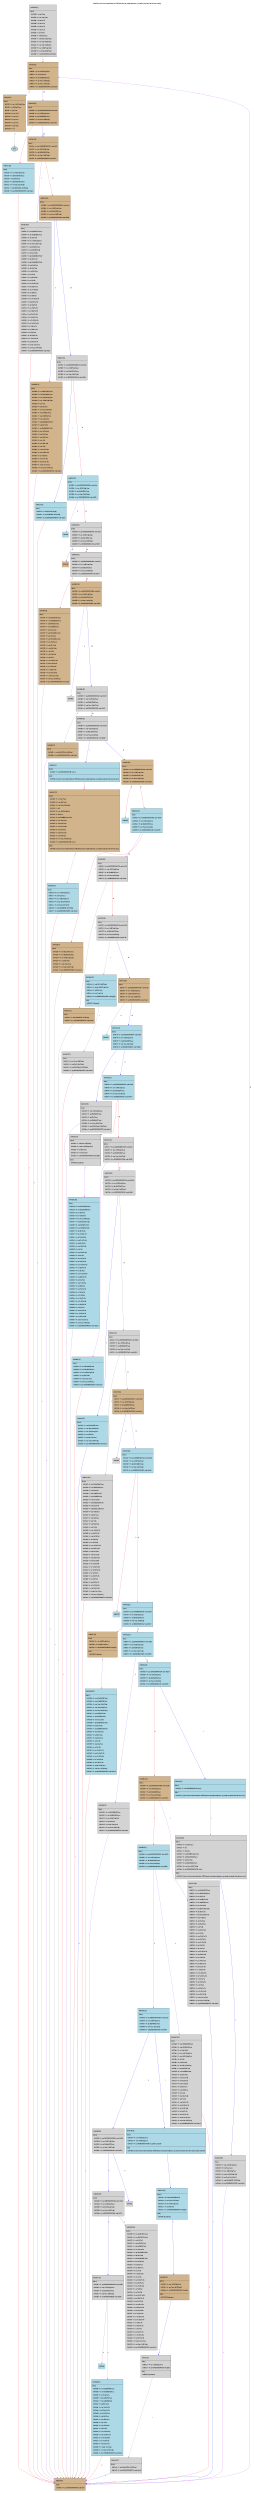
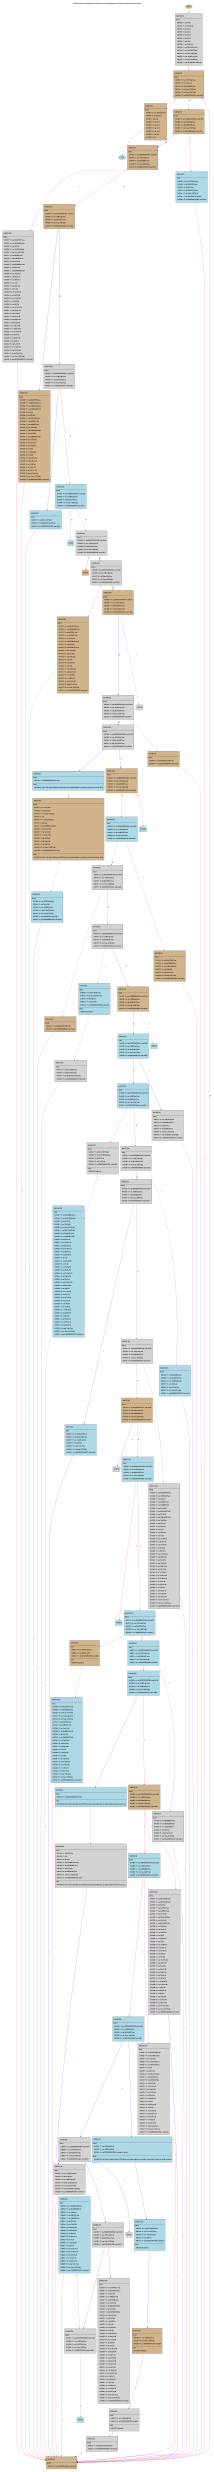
node "Entry": added
edge "0x4018c1 [25]" -> "0x401b8d [83]": reversed
